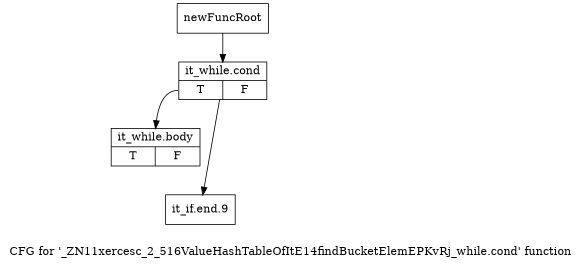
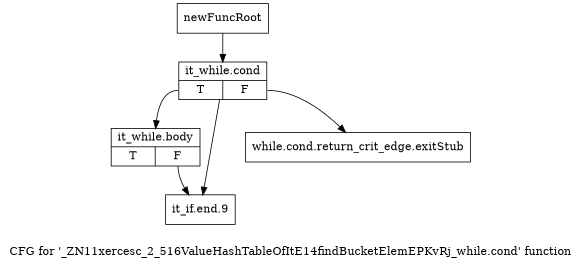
node "while.cond.return_crit_edge.exitStub": added
edge "it_while.body" -> "it_if.end.9": added
